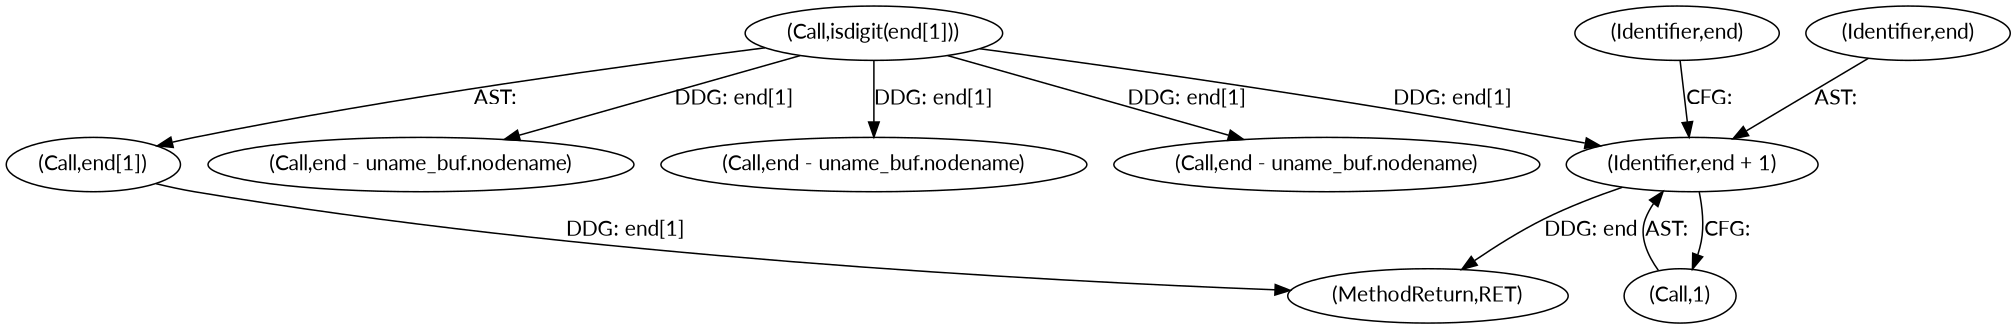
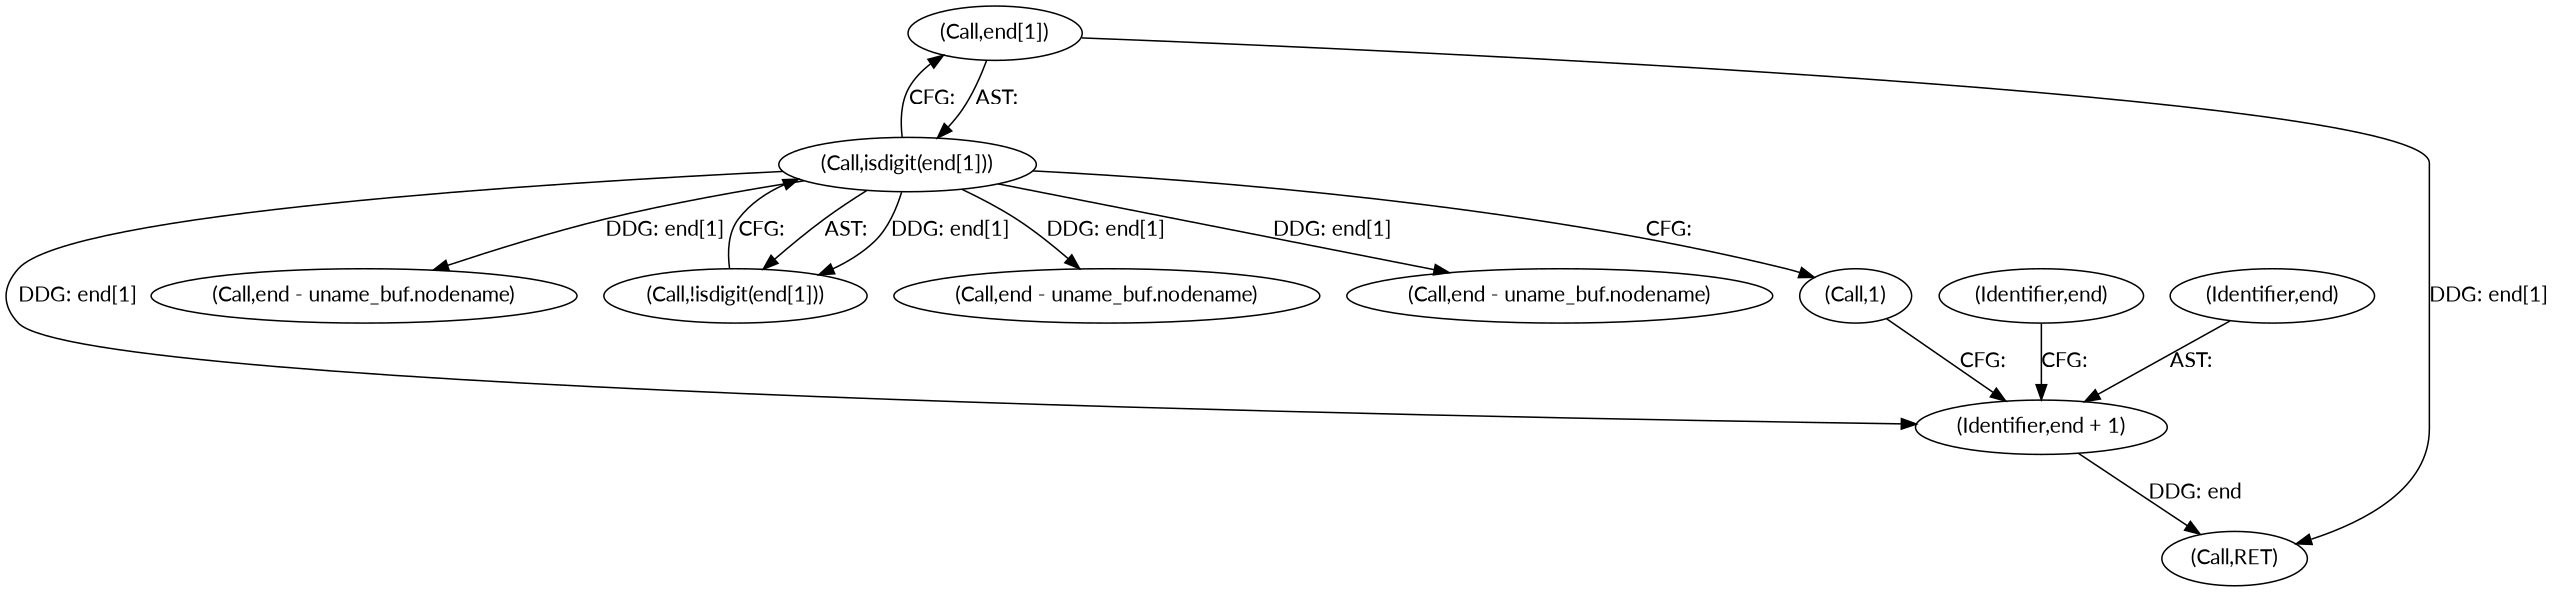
edge "(Call,end[1])" -> "(Call,isdigit(end[1]))": added, label "AST:"
edge "(Call,isdigit(end[1]))" -> "(Call,end[1])": label "AST: " -> "CFG: "
edge "(Identifier,end + 1)" -> "(Call,1)": now "(Call,isdigit(end[1]))" -> "(Call,1)"
edge "(Call,1)" -> "(Identifier,end + 1)": label "AST: " -> "CFG: "
node "(Call,!isdigit(end[1]))": added
node "(MethodReturn,RET)": label "(MethodReturn,RET)" -> "(Call,RET)"
